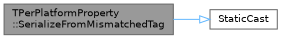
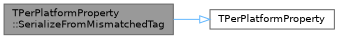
node "StaticCast": label "StaticCast" -> "TPerPlatformProperty"
